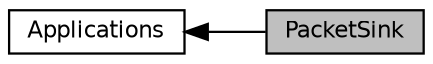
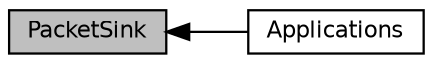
edge "PacketSink" -> "Applications": reversed
